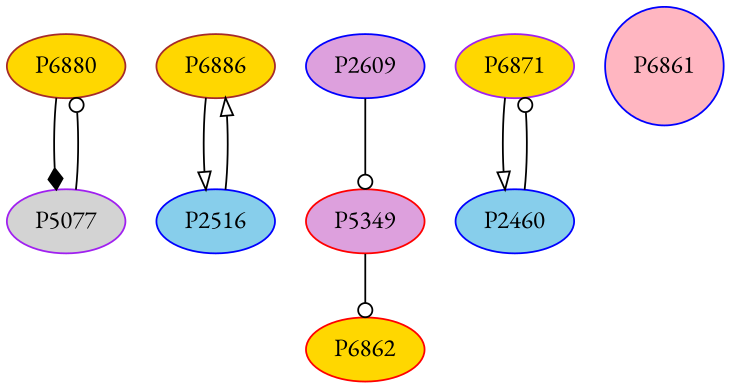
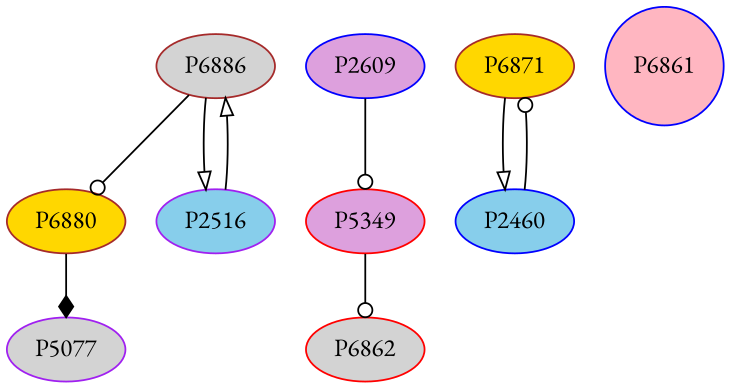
node "P6886": fillcolor gold -> lightgrey
node "P6871": color purple -> brown
edge "P5077" -> "P6880": now "P6886" -> "P6880"
node "P2516": color blue -> purple
node "P6862": fillcolor gold -> lightgrey
